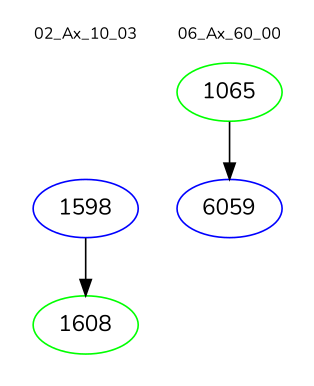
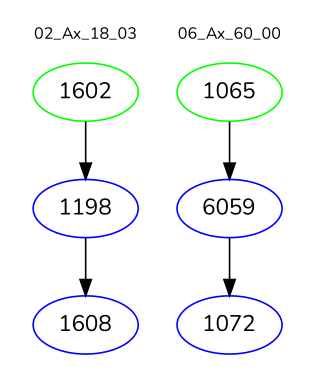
cluster "02_Ax_10_03": label "02_Ax_10_03" -> "02_Ax_18_03"
node "1602": added
node "1598": label "1598" -> "1198"
node "1608": color green -> blue
node "1072": added
